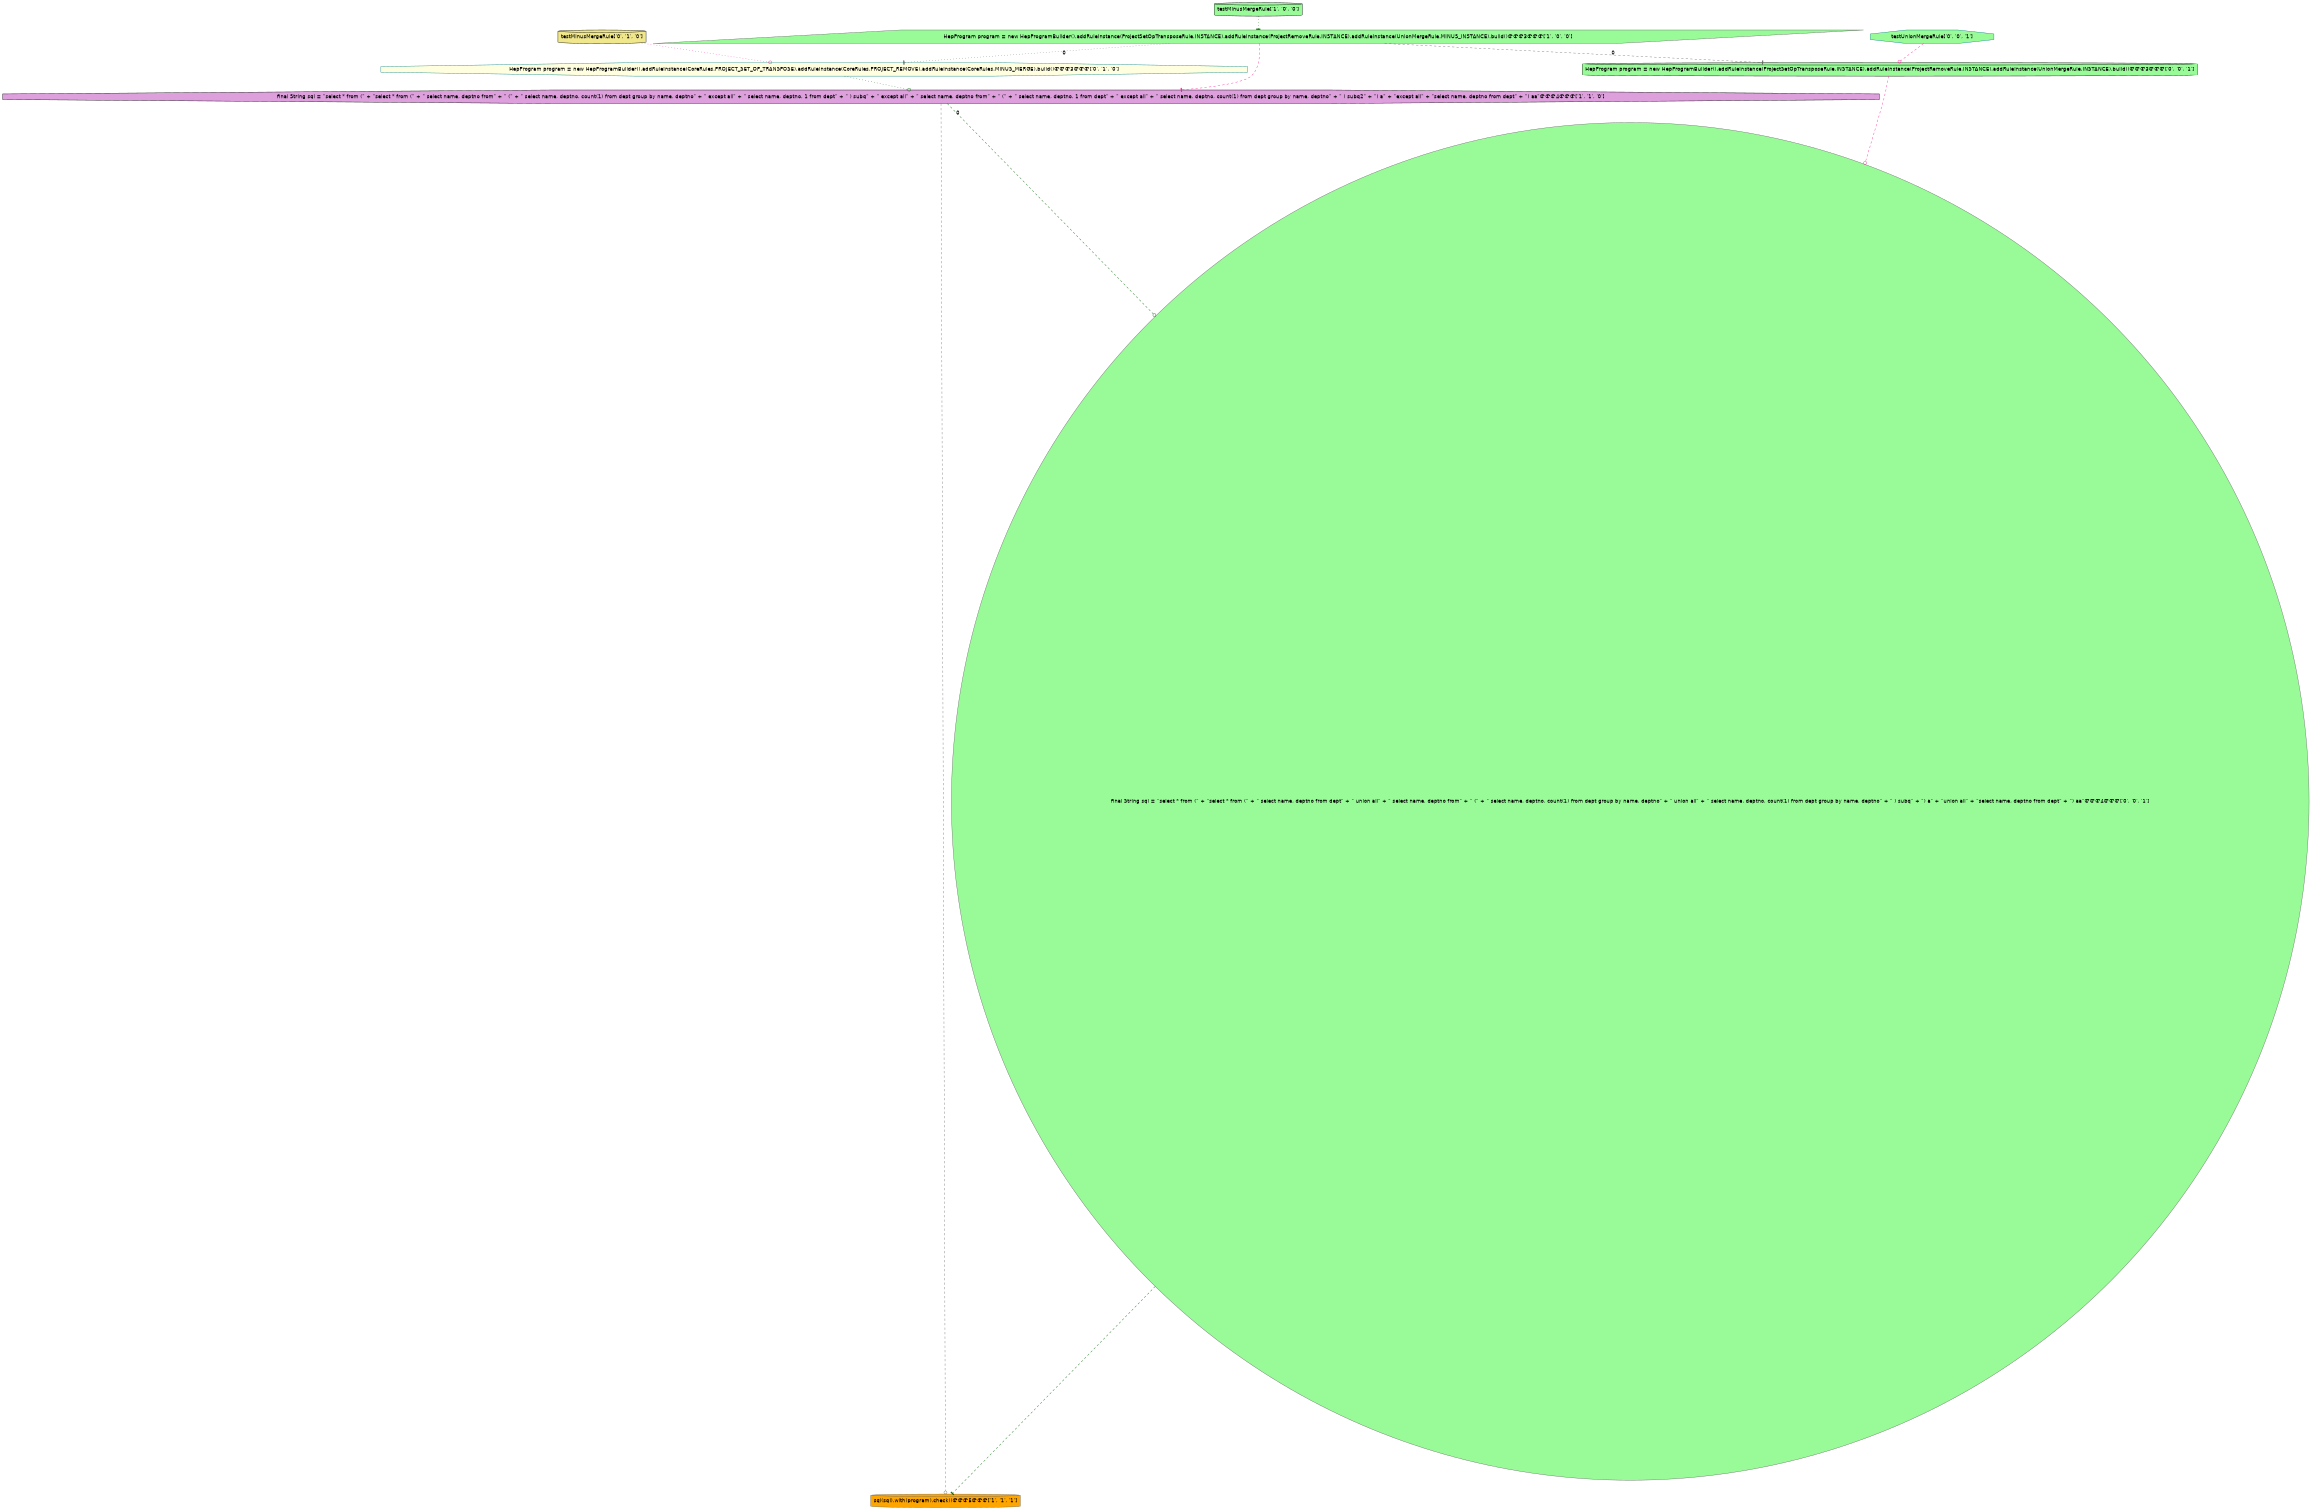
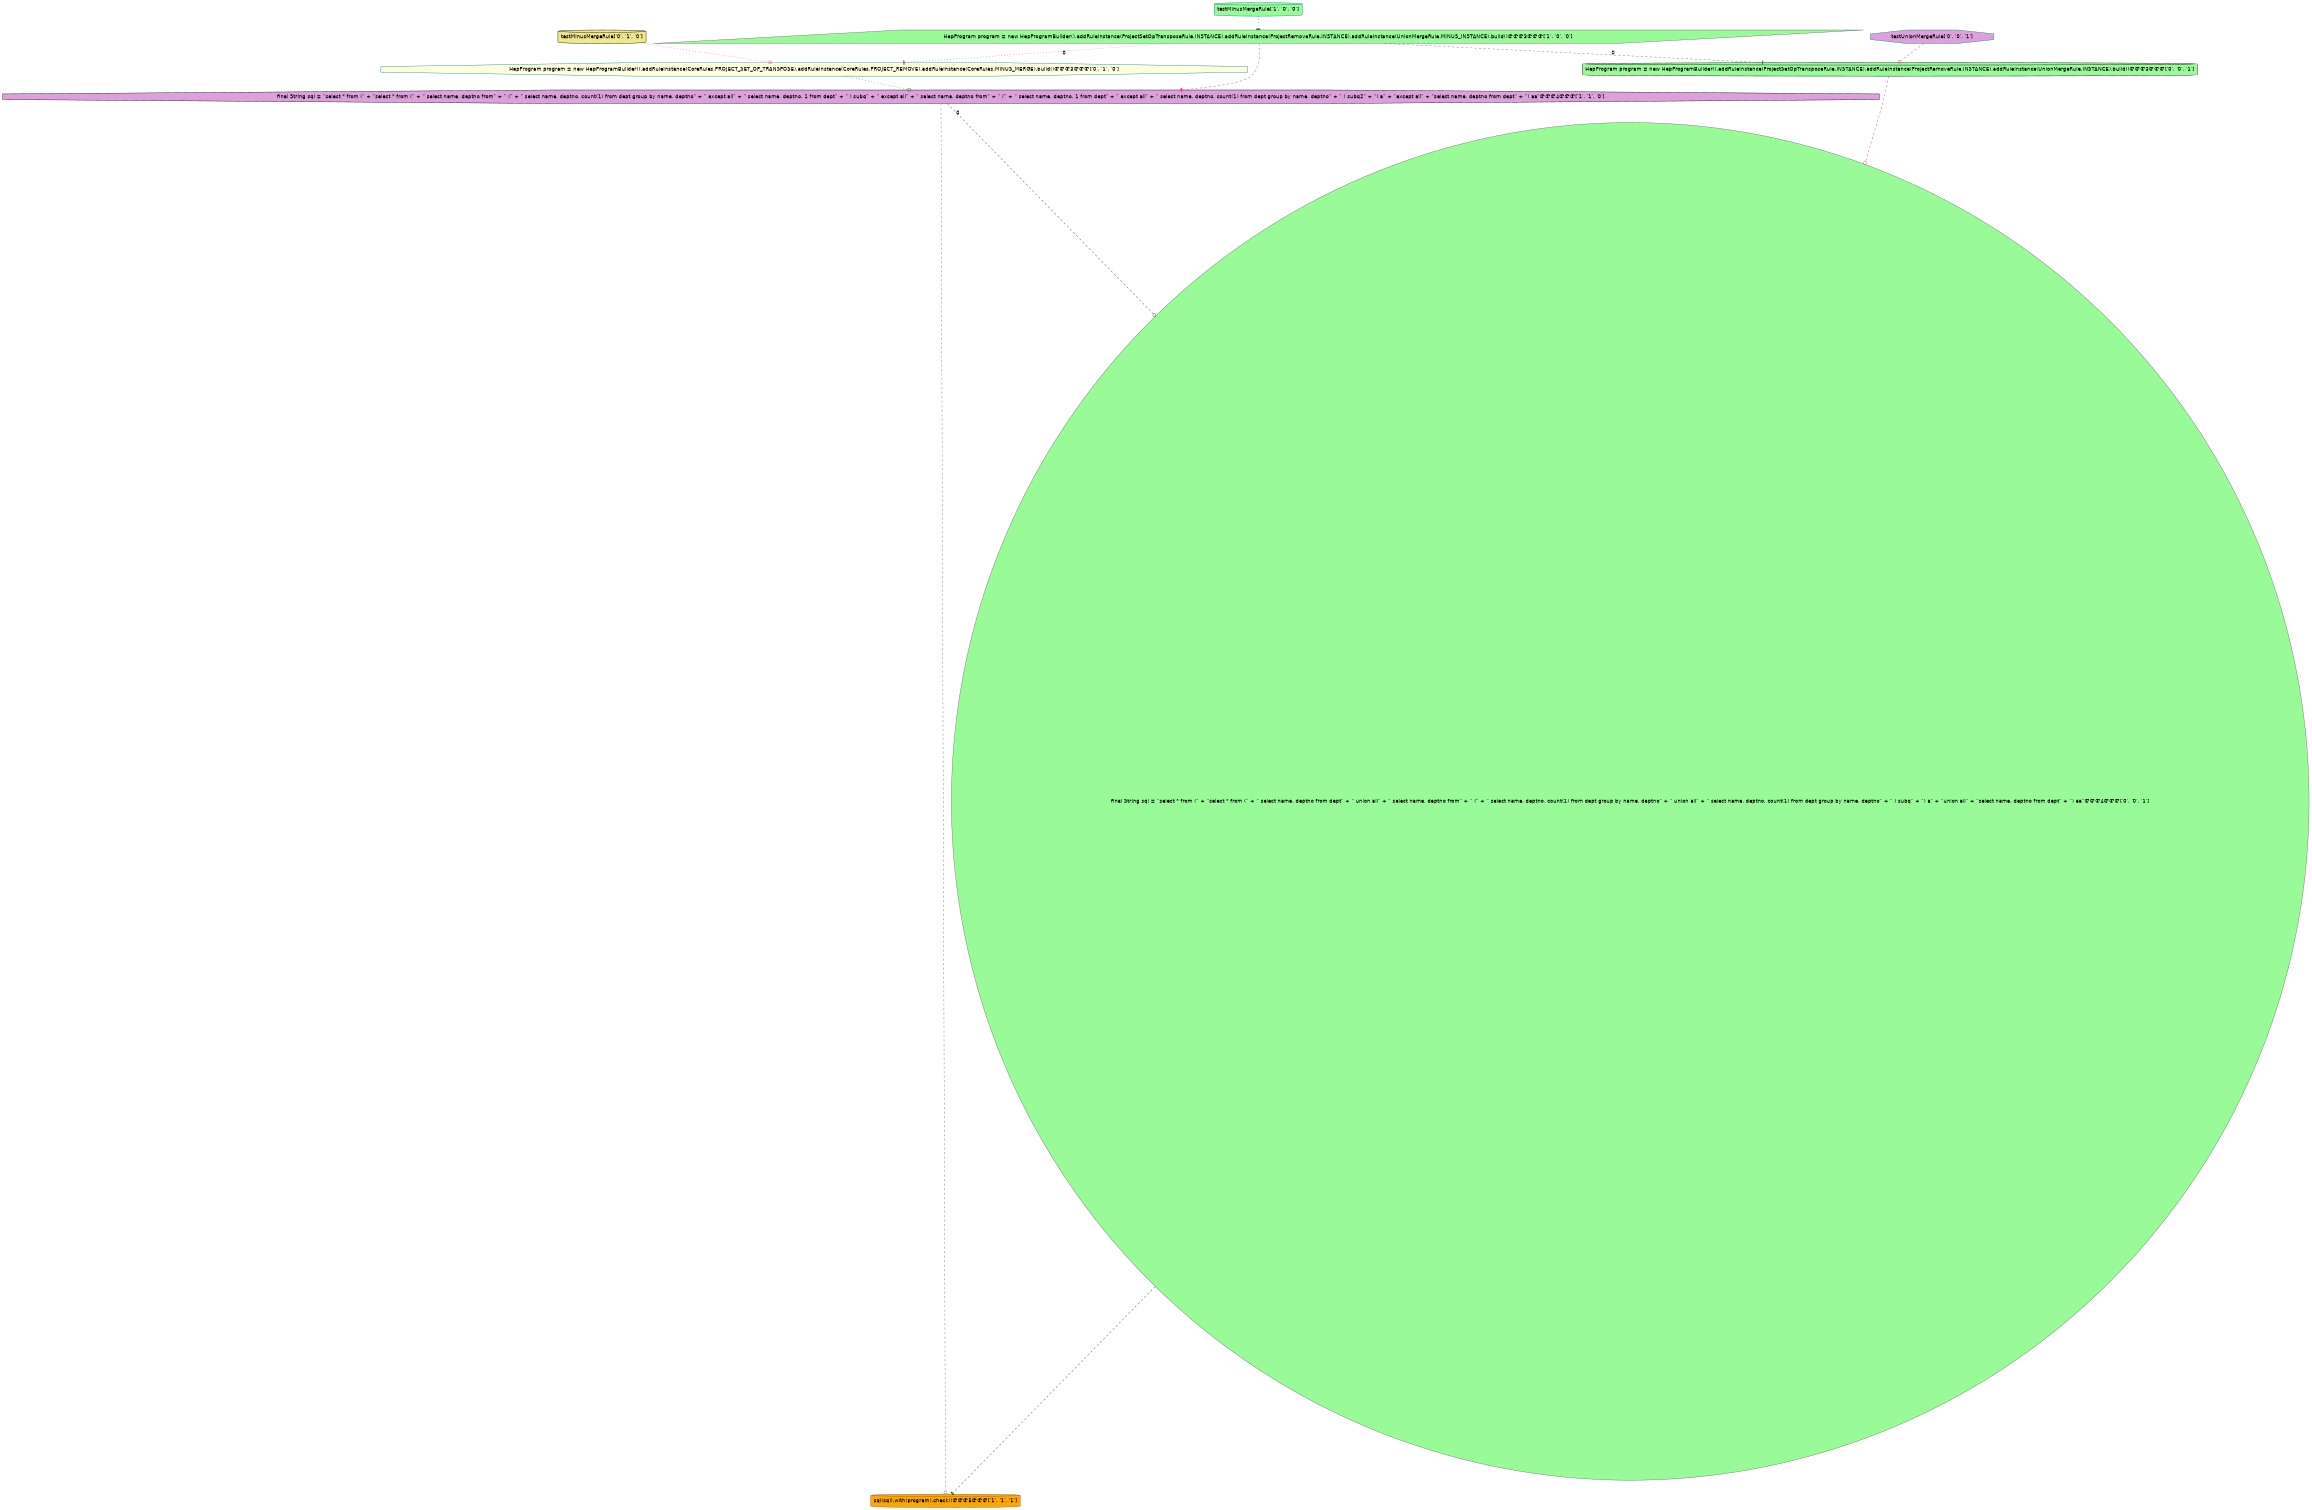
node "testMinusMergeRule['1', '0', '0']": color black -> teal
node "testUnionMergeRule['0', '0', '1']": fillcolor palegreen -> plum
